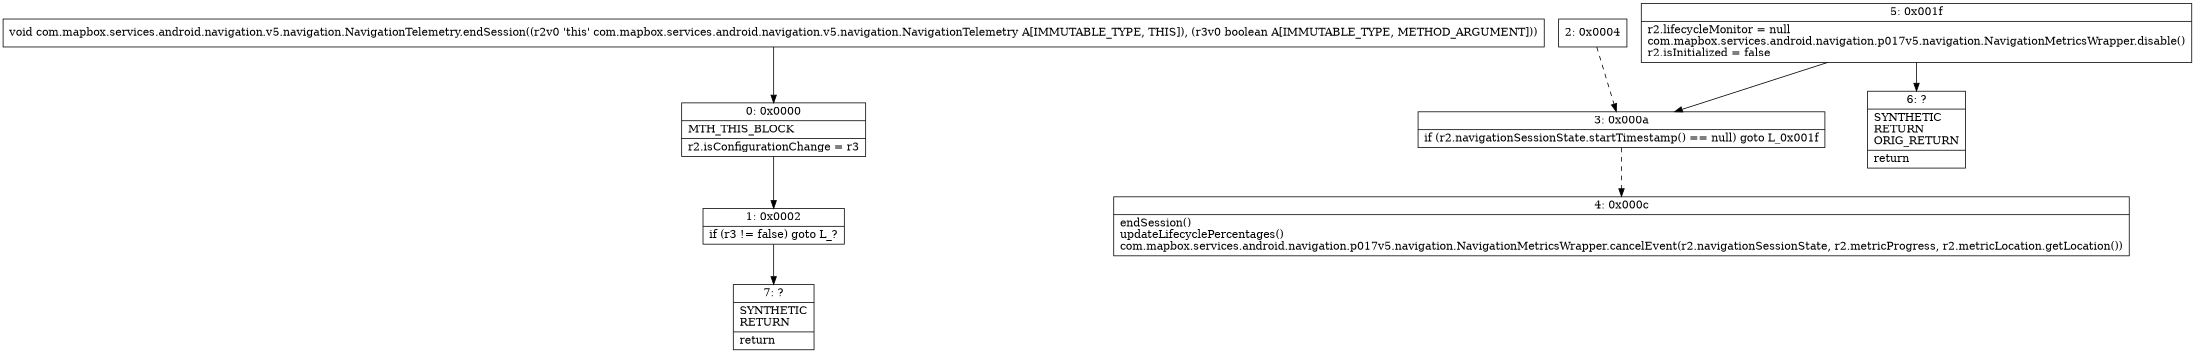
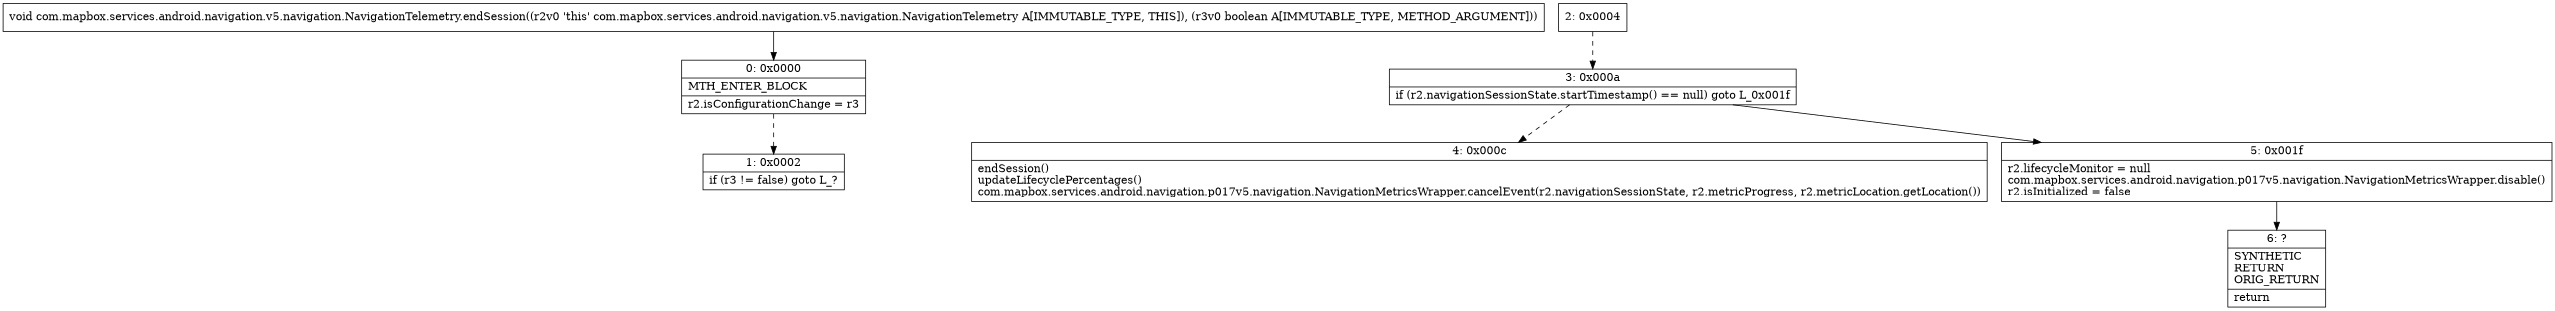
edge "5: 0x001f" -> "3: 0x000a": reversed
node "0: 0x0000": text "MTH_THIS_BLOCK" -> "MTH_ENTER_BLOCK"
edge "0: 0x0000" -> "1: 0x0002": style solid -> dashed
node "7: ?": removed
